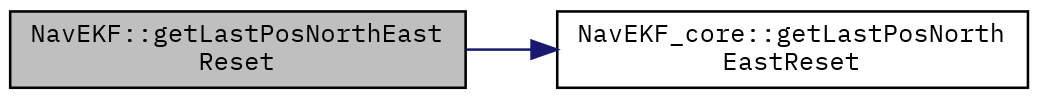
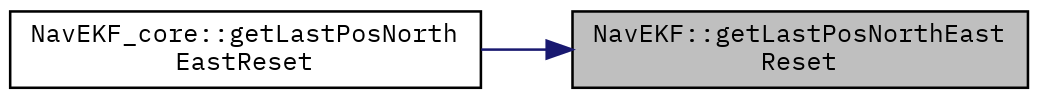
edge "NavEKF::getLastPosNorthEast Reset" -> "NavEKF_core::getLastPosNorth EastReset": reversed
